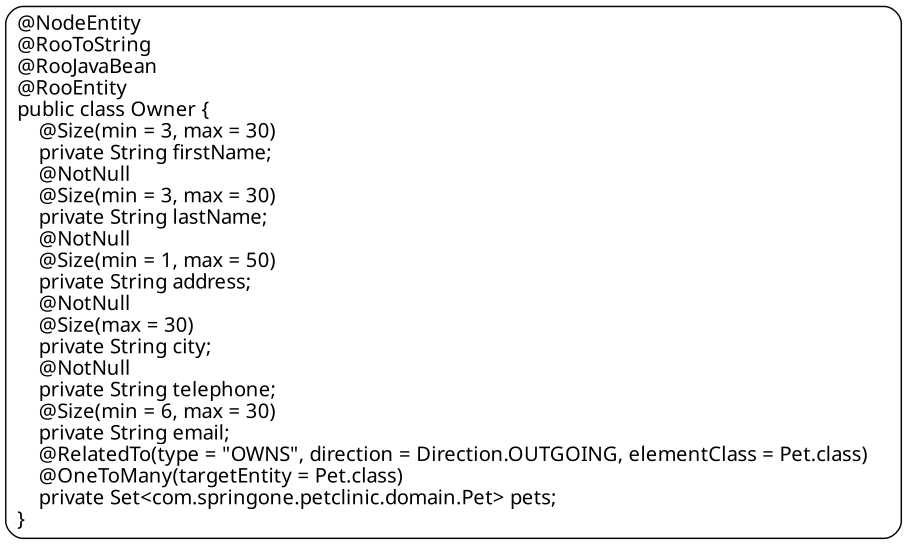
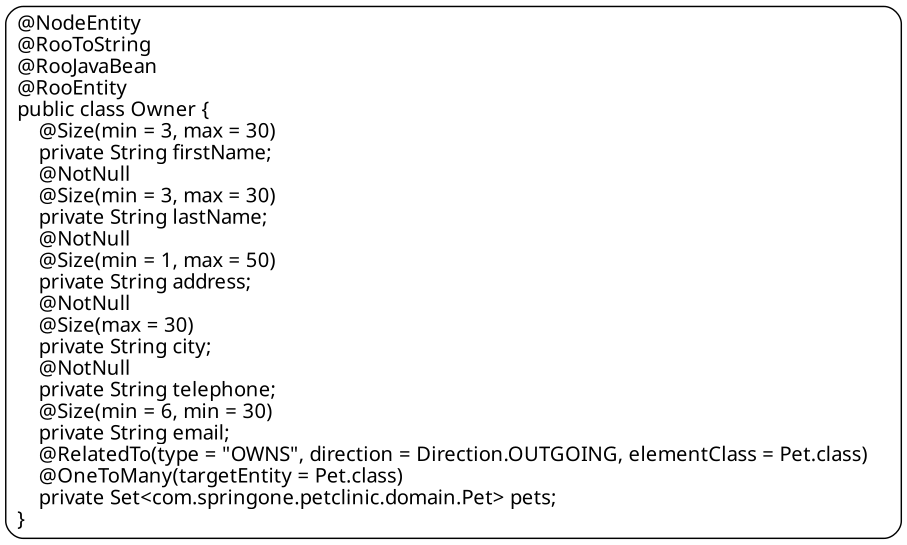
node "@NodeEntity": text "@Size(min = 6, max = 30)" -> "@Size(min = 6, min = 30)"
